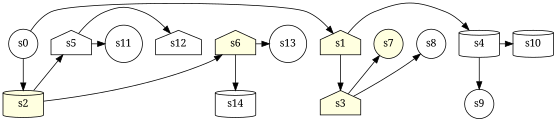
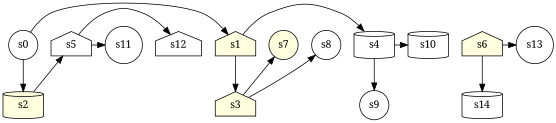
edge "s2" -> "s6": removed
